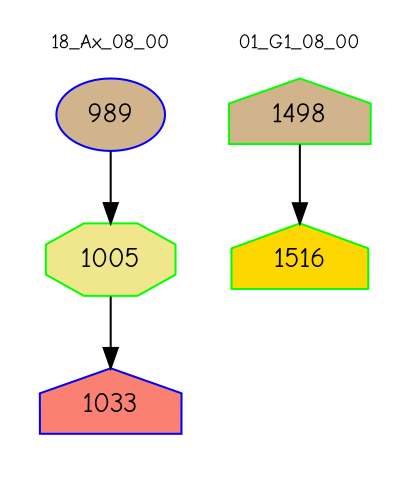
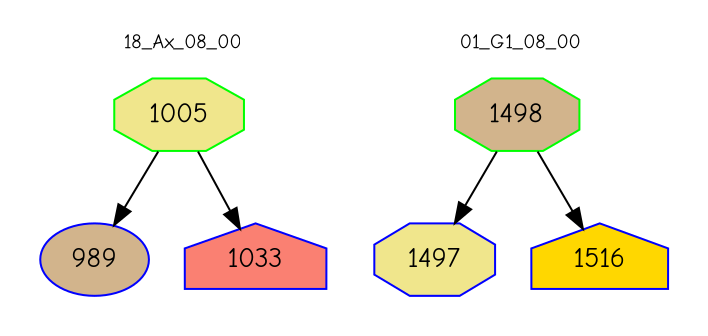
node "1498": shape house -> octagon
edge "989" -> "1005": reversed
node "1516": color green -> blue
node "1497": added
